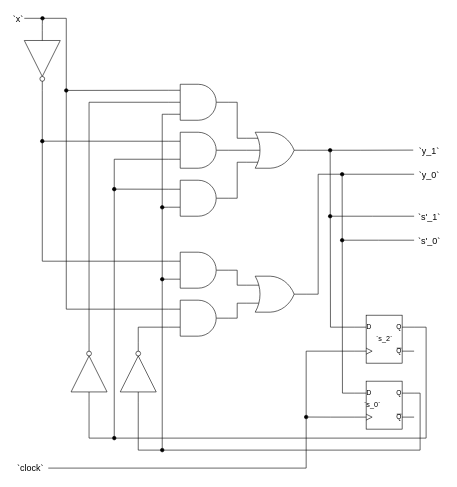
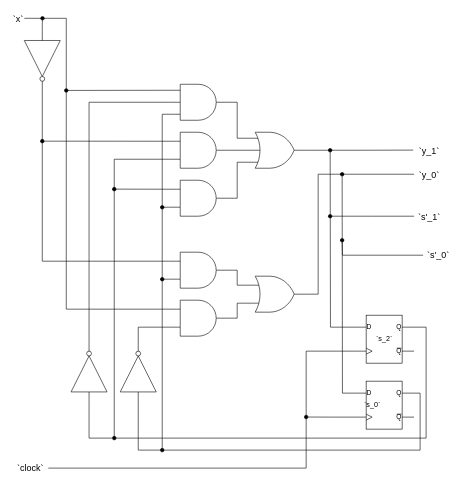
node "`s'_0`": moved (429, 240) -> (438, 255)
